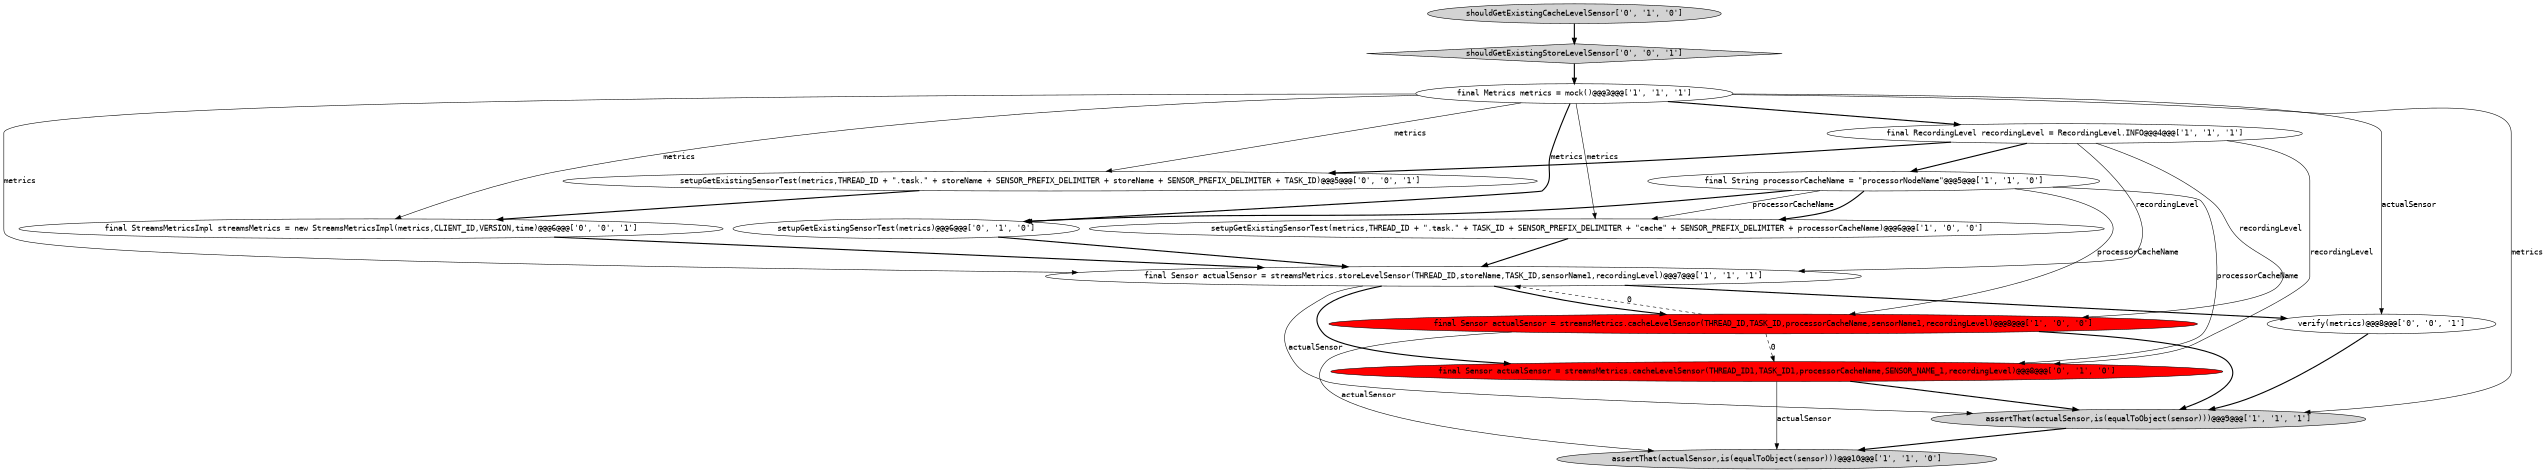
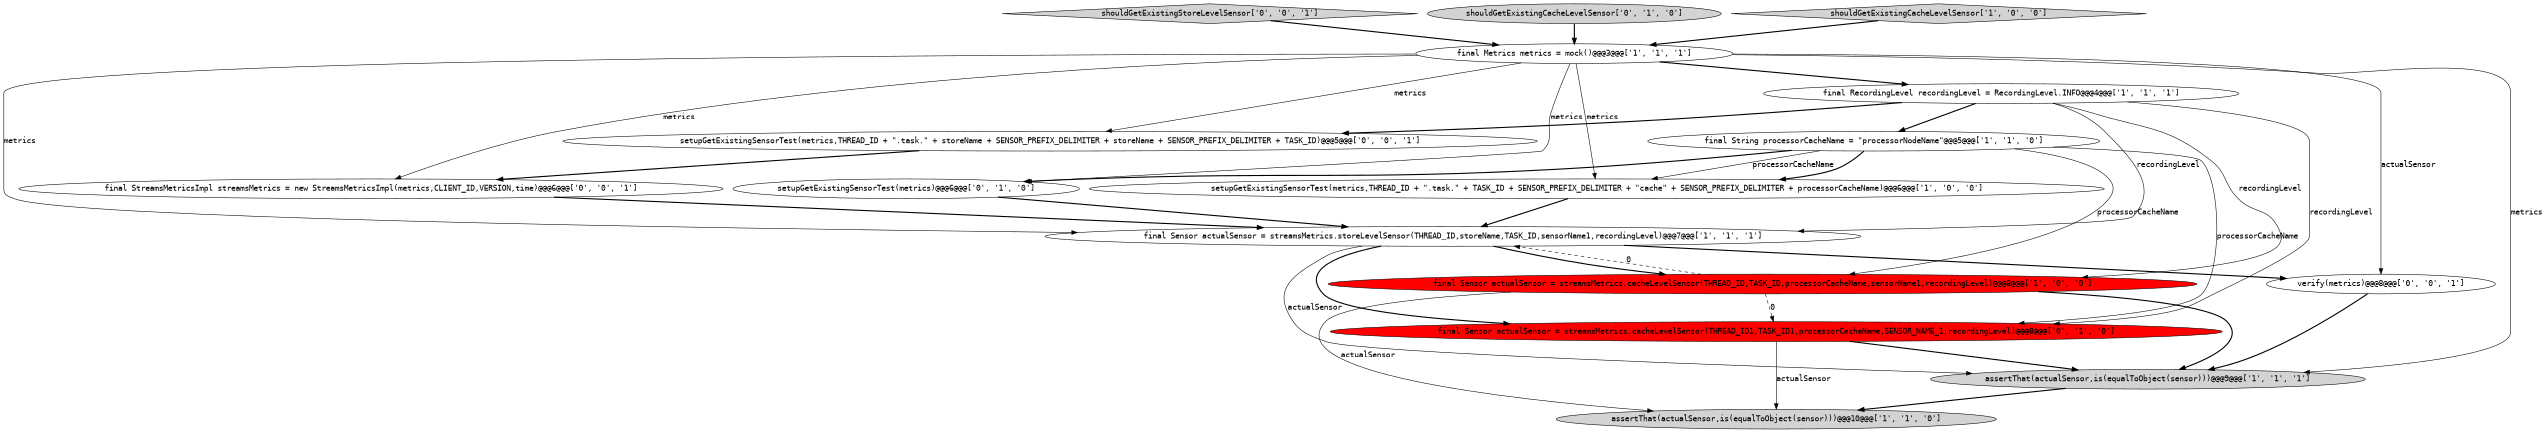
node "shouldGetExistingCacheLevelSensor['1', '0', '0']": added
edge "shouldGetExistingCacheLevelSensor['0', '1', '0']" -> "shouldGetExistingStoreLevelSensor['0', '0', '1']": now "shouldGetExistingCacheLevelSensor['0', '1', '0']" -> "final Metrics metrics = mock()@@@3@@@['1', '1', '1']"
edge "final Metrics metrics = mock()@@@3@@@['1', '1', '1']" -> "setupGetExistingSensorTest(metrics)@@@6@@@['0', '1', '0']": style bold -> solid
